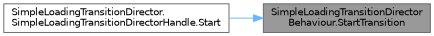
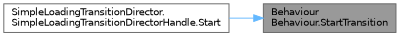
node "SimpleLoadingTransitionDirector Behaviour.StartTransition": label "SimpleLoadingTransitionDirector Behaviour.StartTransition" -> "Behaviour Behaviour.StartTransition"
